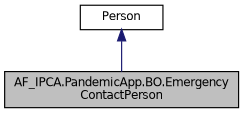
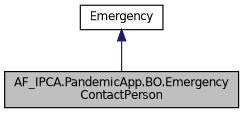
node "Person": label "Person" -> "Emergency"
